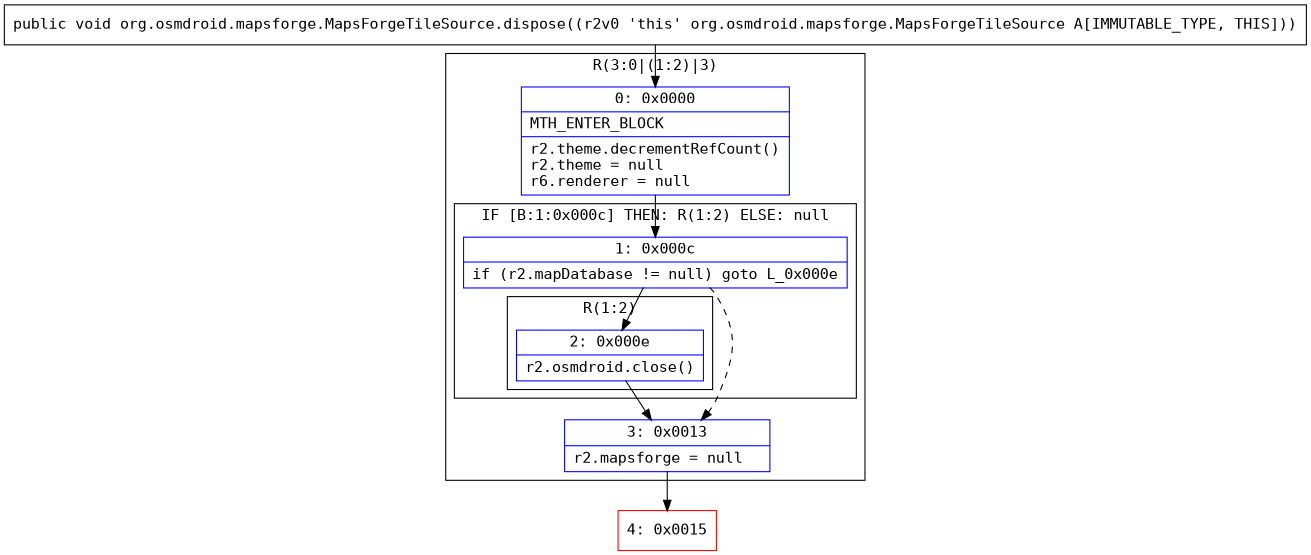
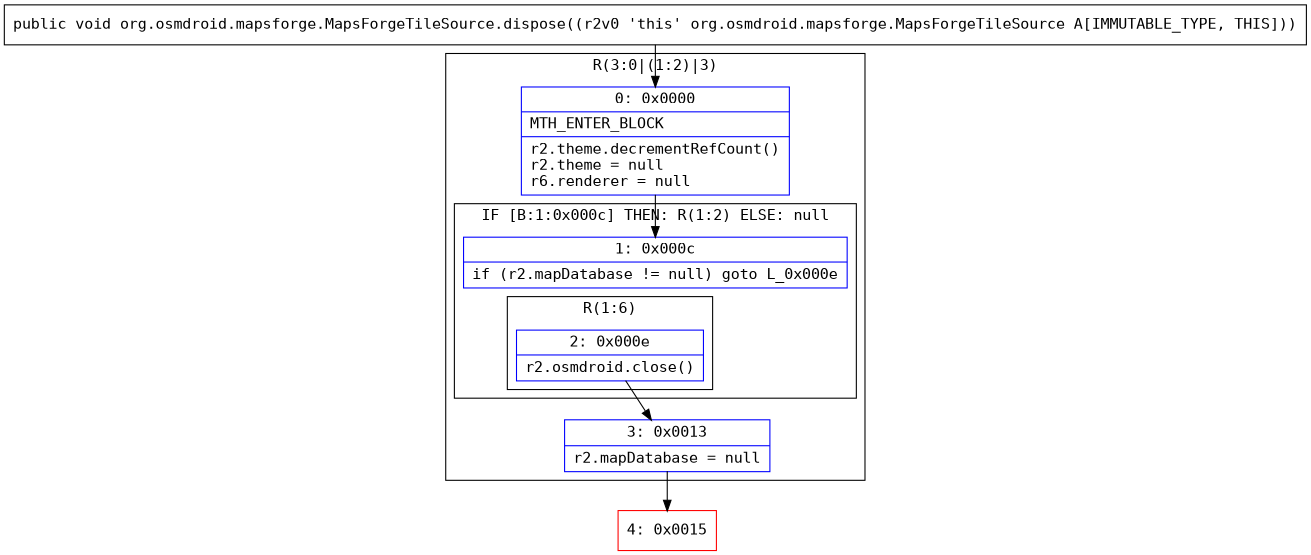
edge "1: 0x000c" -> "2: 0x000e": removed
cluster "R(1:2)": label "R(1:2)" -> "R(1:6)"
edge "1: 0x000c" -> "3: 0x0013": removed
node "3: 0x0013": text "r2.mapsforge = null" -> "r2.mapDatabase = null"
